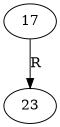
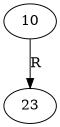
node "17": label "17" -> "10"
